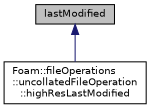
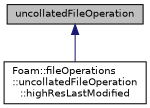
node "lastModified": label "lastModified" -> "uncollatedFileOperation"
